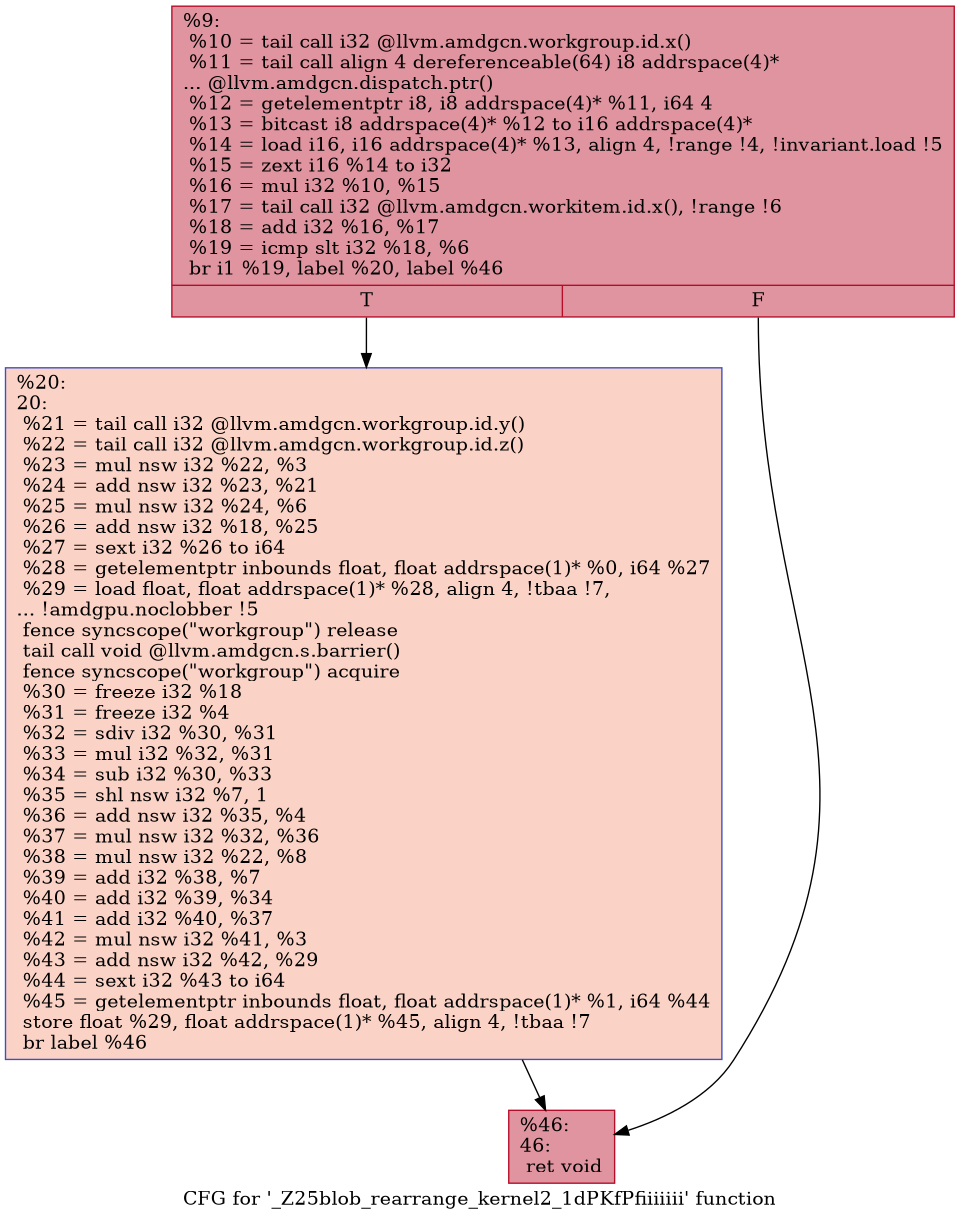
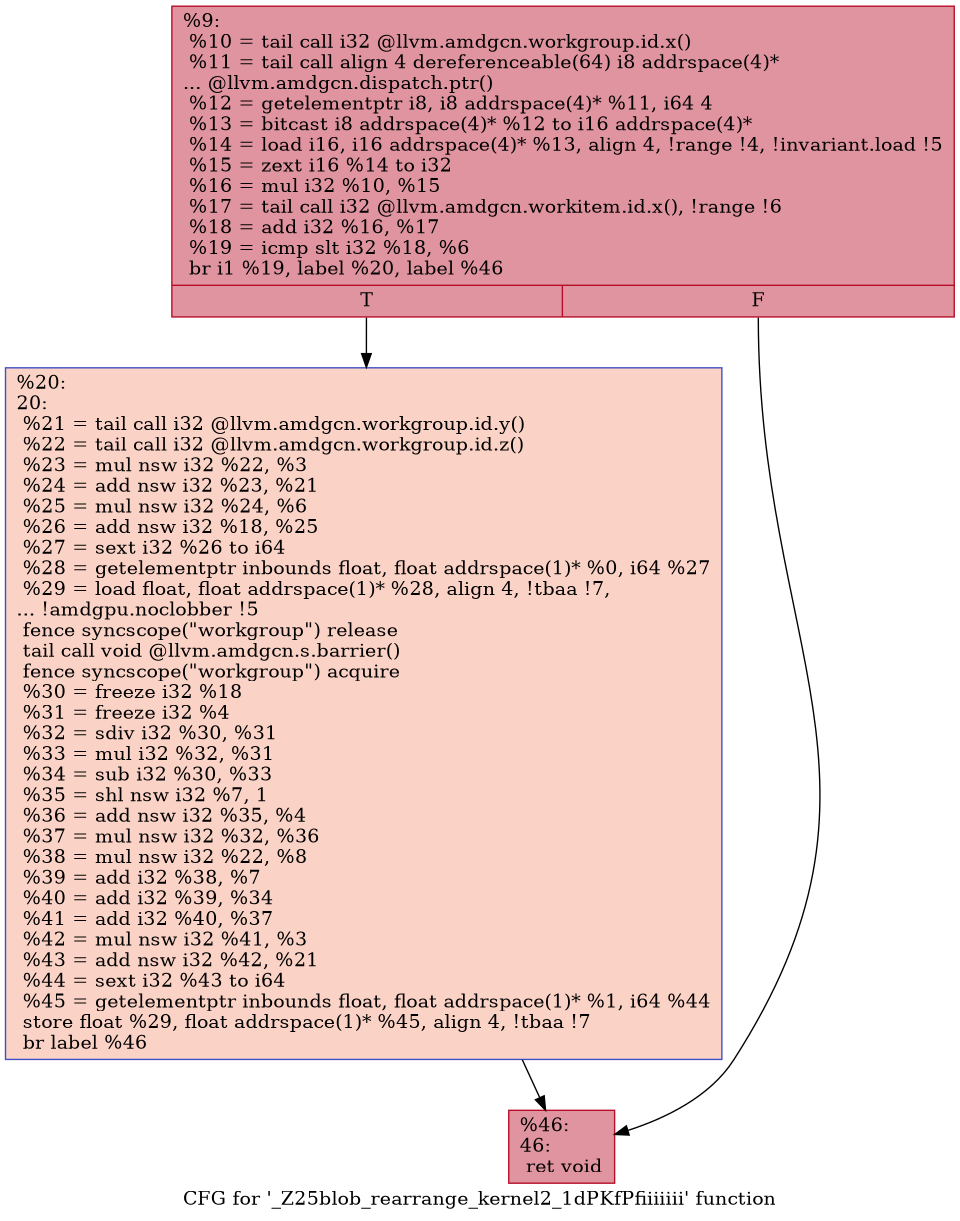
node "%20:": text "%43 = add nsw i32 %42, %29" -> "%43 = add nsw i32 %42, %21"
